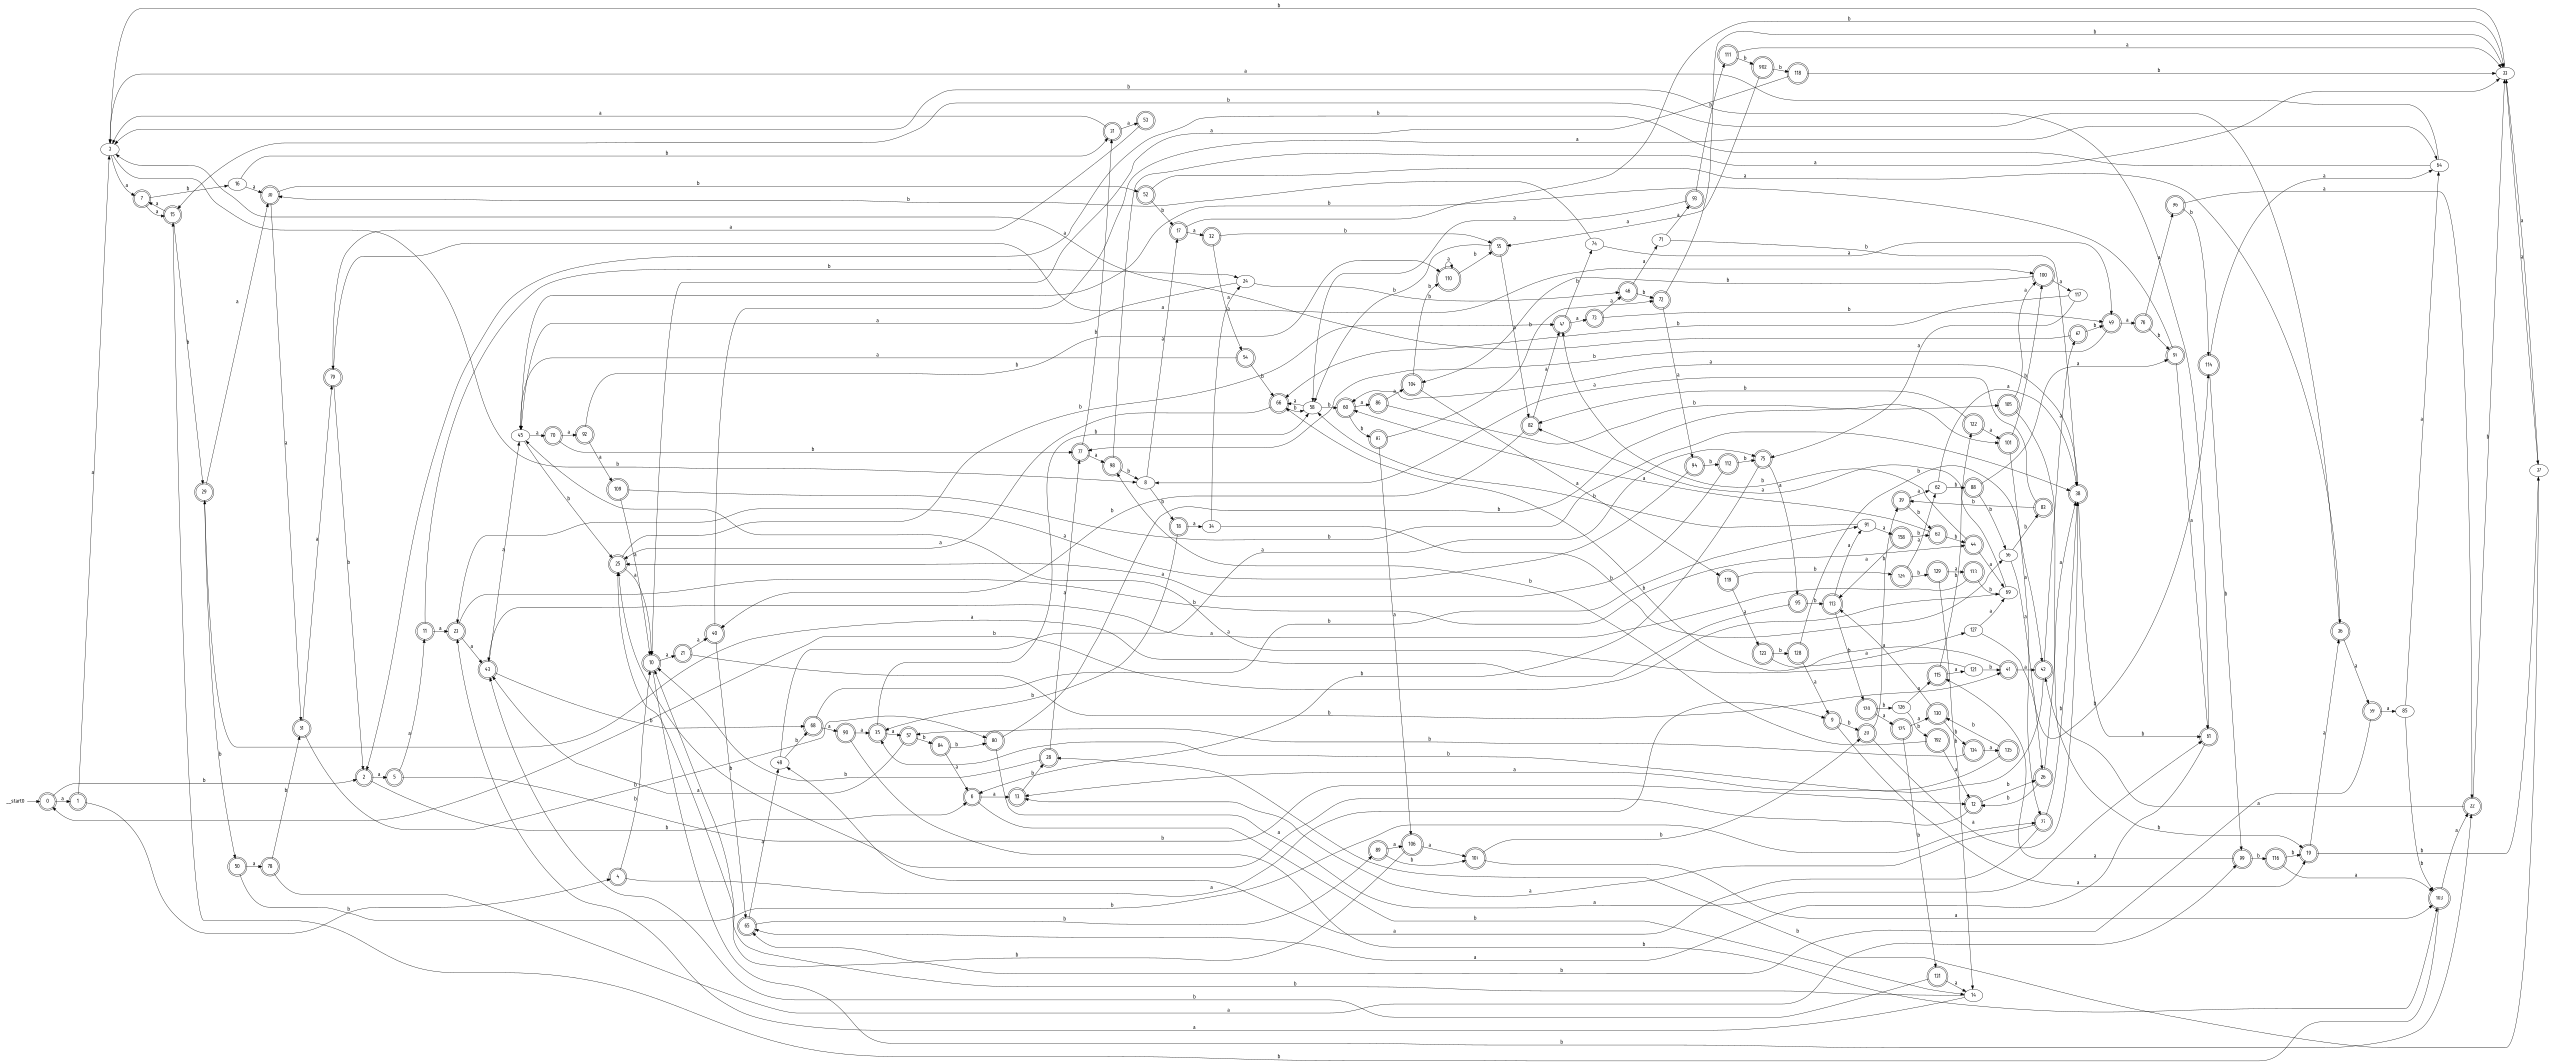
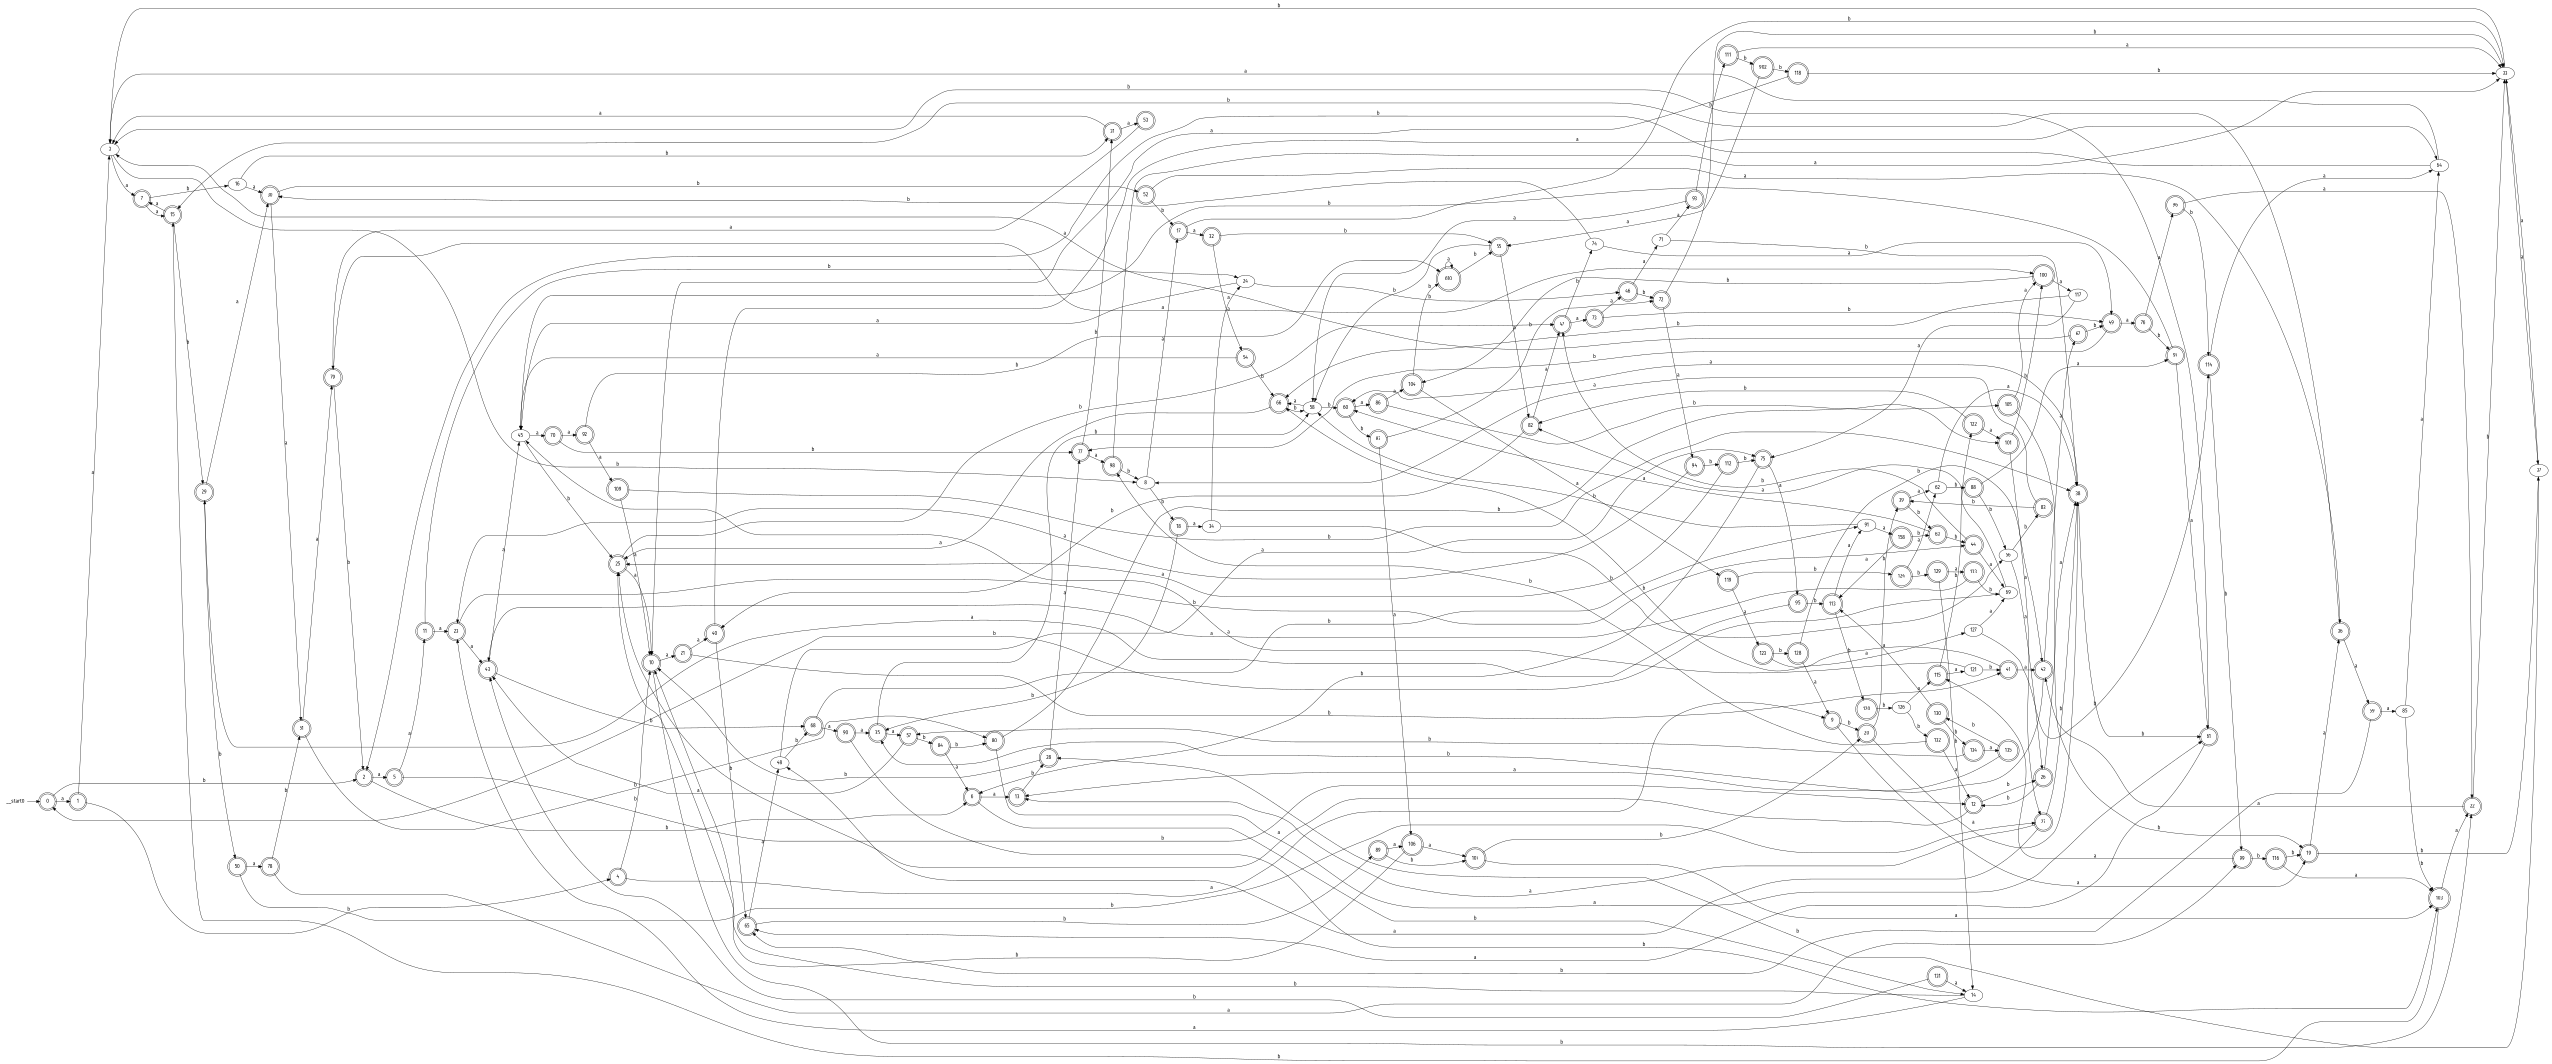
node "110": label "110" -> "610"
node "125": removed
node "192": label "192" -> "132"
